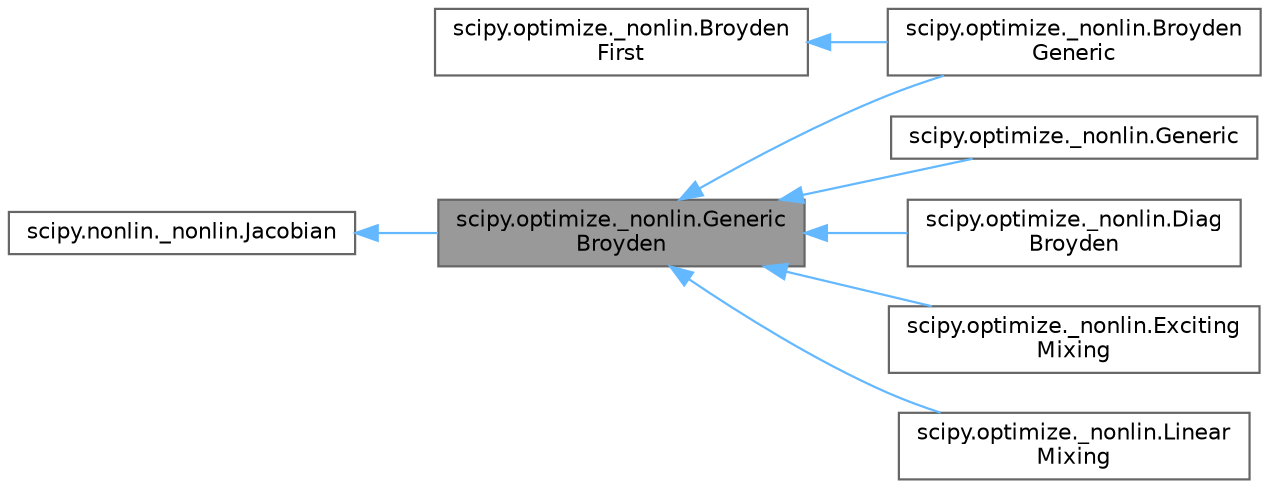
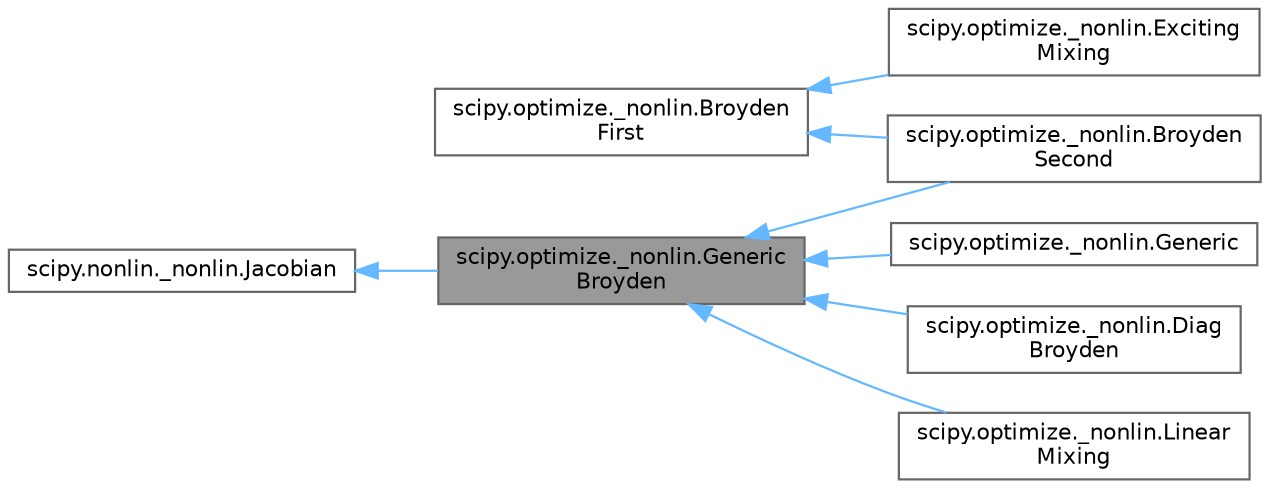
node "scipy.optimize._nonlin.Broyden Generic": label "scipy.optimize._nonlin.Broyden Generic" -> "scipy.optimize._nonlin.Broyden Second"
edge "scipy.optimize._nonlin.Exciting Mixing" -> "scipy.optimize._nonlin.Generic Broyden": now "scipy.optimize._nonlin.Exciting Mixing" -> "scipy.optimize._nonlin.Broyden First"
